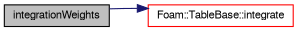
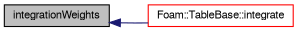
edge "integrationWeights" -> "Foam::TableBase::integrate": reversed
